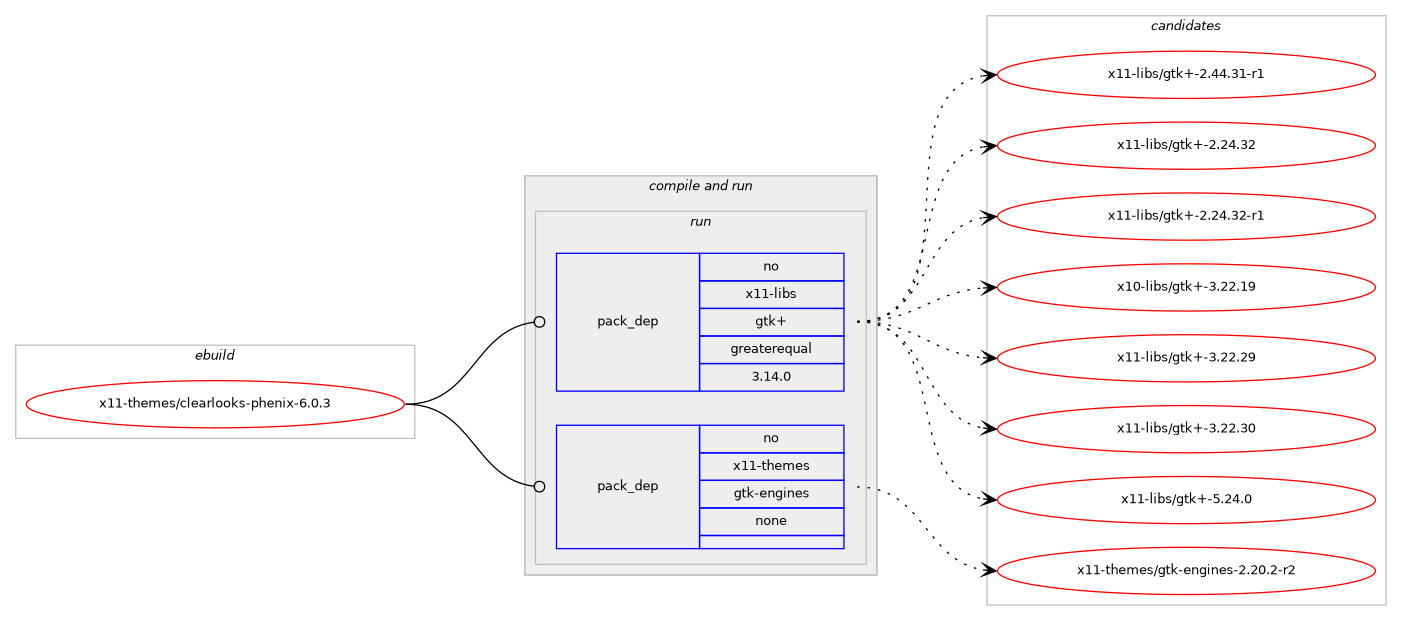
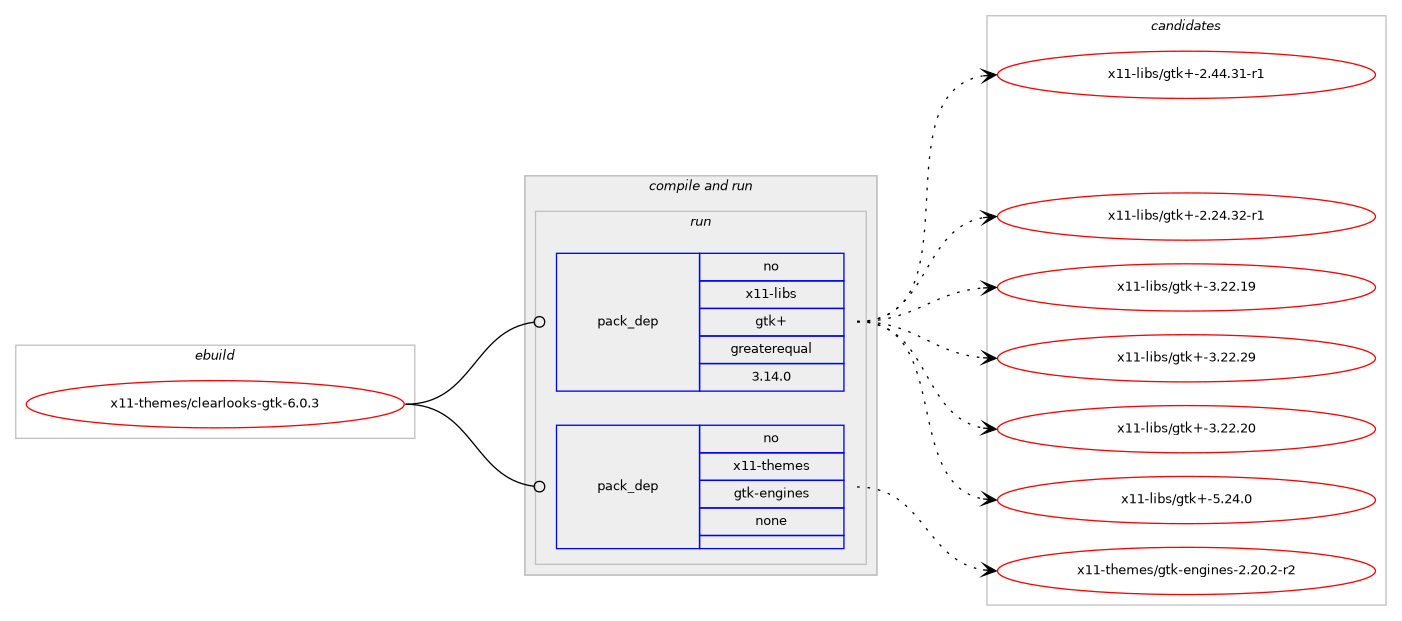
node "x11-libs/gtk+-2.24.32": removed
node "x10-libs/gtk+-3.22.19": label "x10-libs/gtk+-3.22.19" -> "x11-libs/gtk+-3.22.19"
node "x11-themes/clearlooks-phenix-6.0.3": label "x11-themes/clearlooks-phenix-6.0.3" -> "x11-themes/clearlooks-gtk-6.0.3"
node "x11-libs/gtk+-3.22.30": label "x11-libs/gtk+-3.22.30" -> "x11-libs/gtk+-3.22.20"
